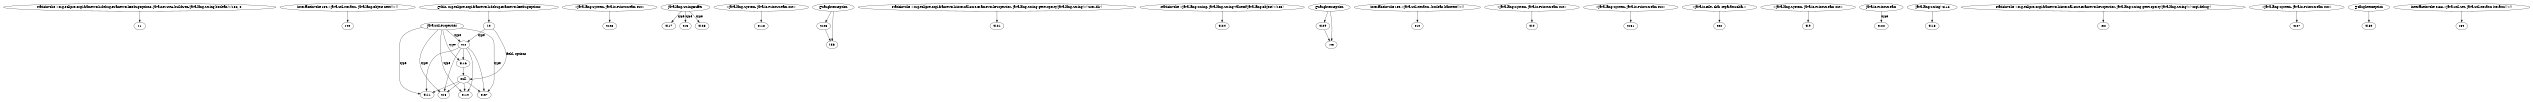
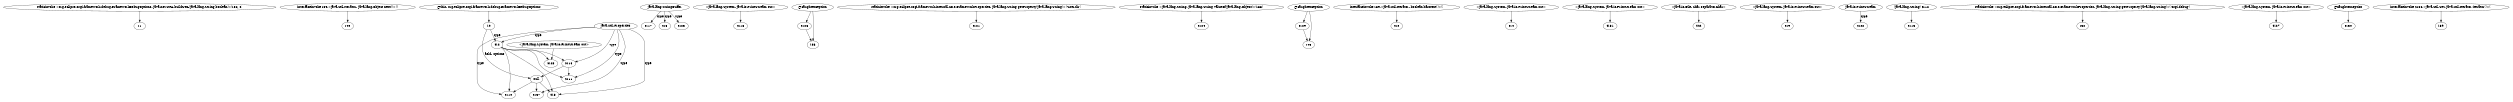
edge "$r2" -> "$r37": now "$r2" -> "$r28"
edge "null" -> "$r11": now "$r16" -> "$r11"
